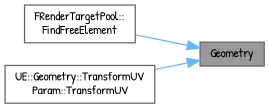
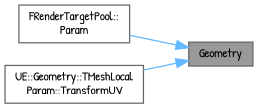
node "FRenderTargetPool:: FindFreeElement": label "FRenderTargetPool:: FindFreeElement" -> "FRenderTargetPool:: Param"
node "UE::Geometry::TransformUV Param::TransformUV": label "UE::Geometry::TransformUV Param::TransformUV" -> "UE::Geometry::TMeshLocal Param::TransformUV"
